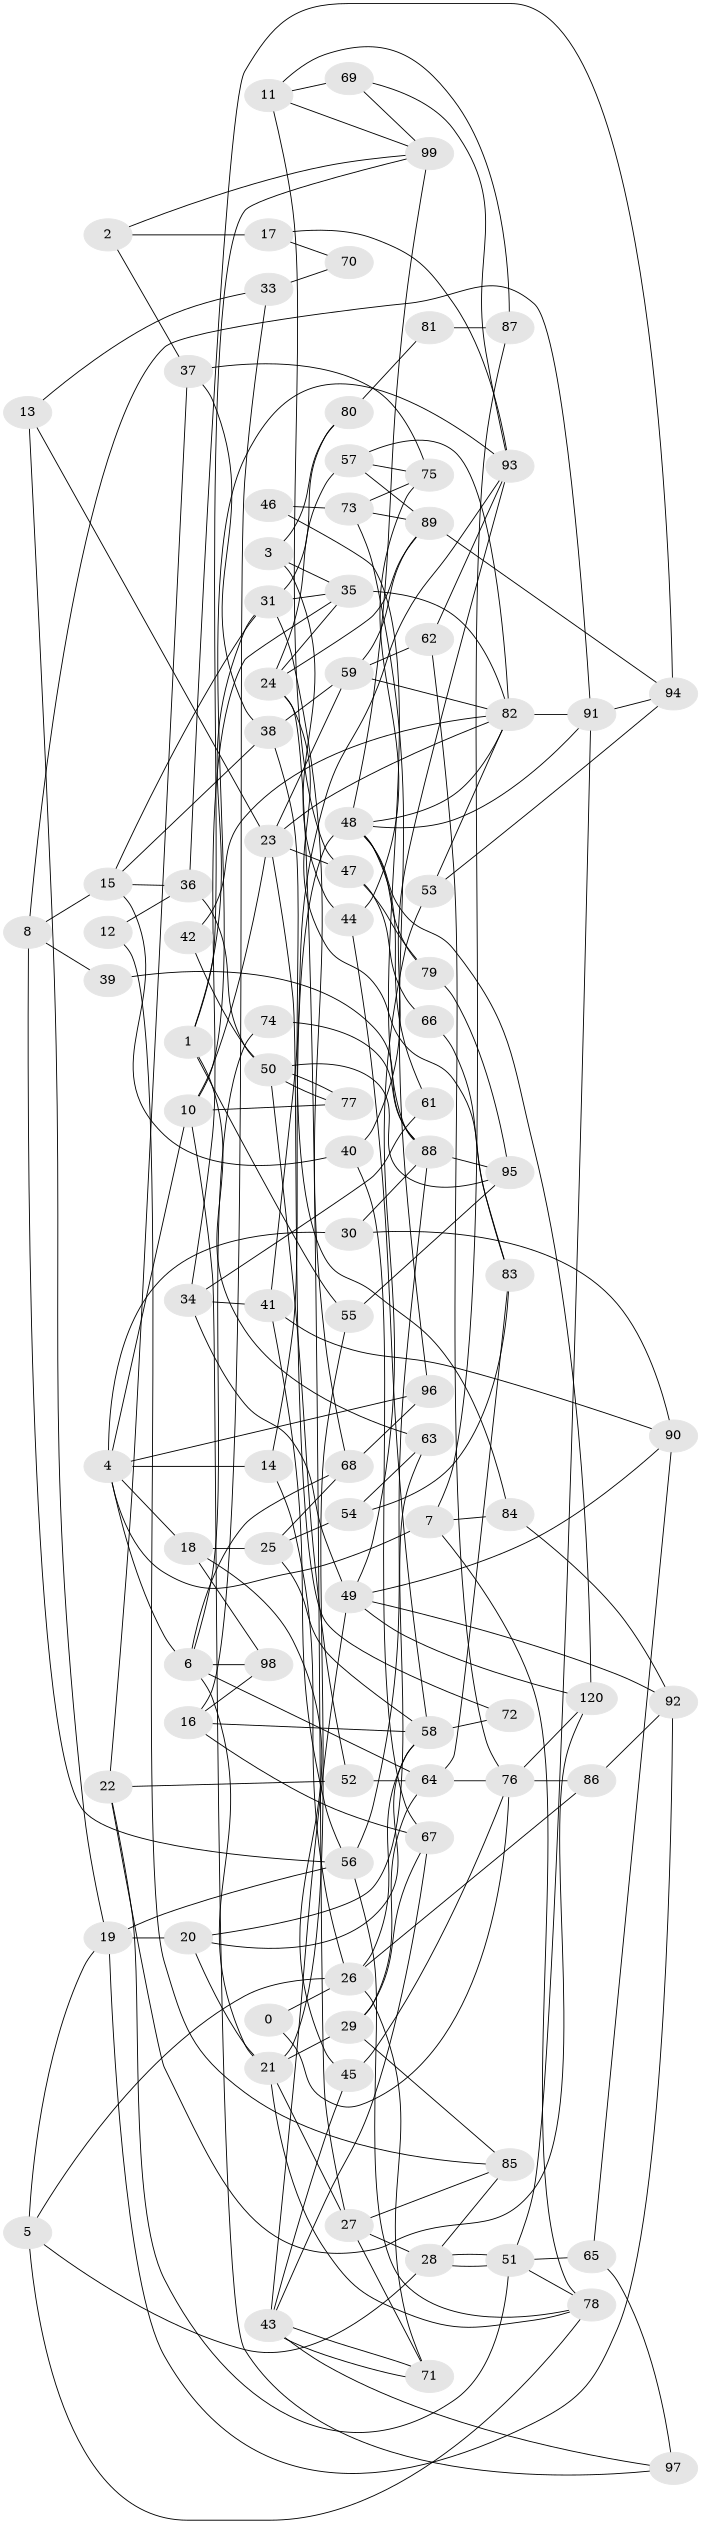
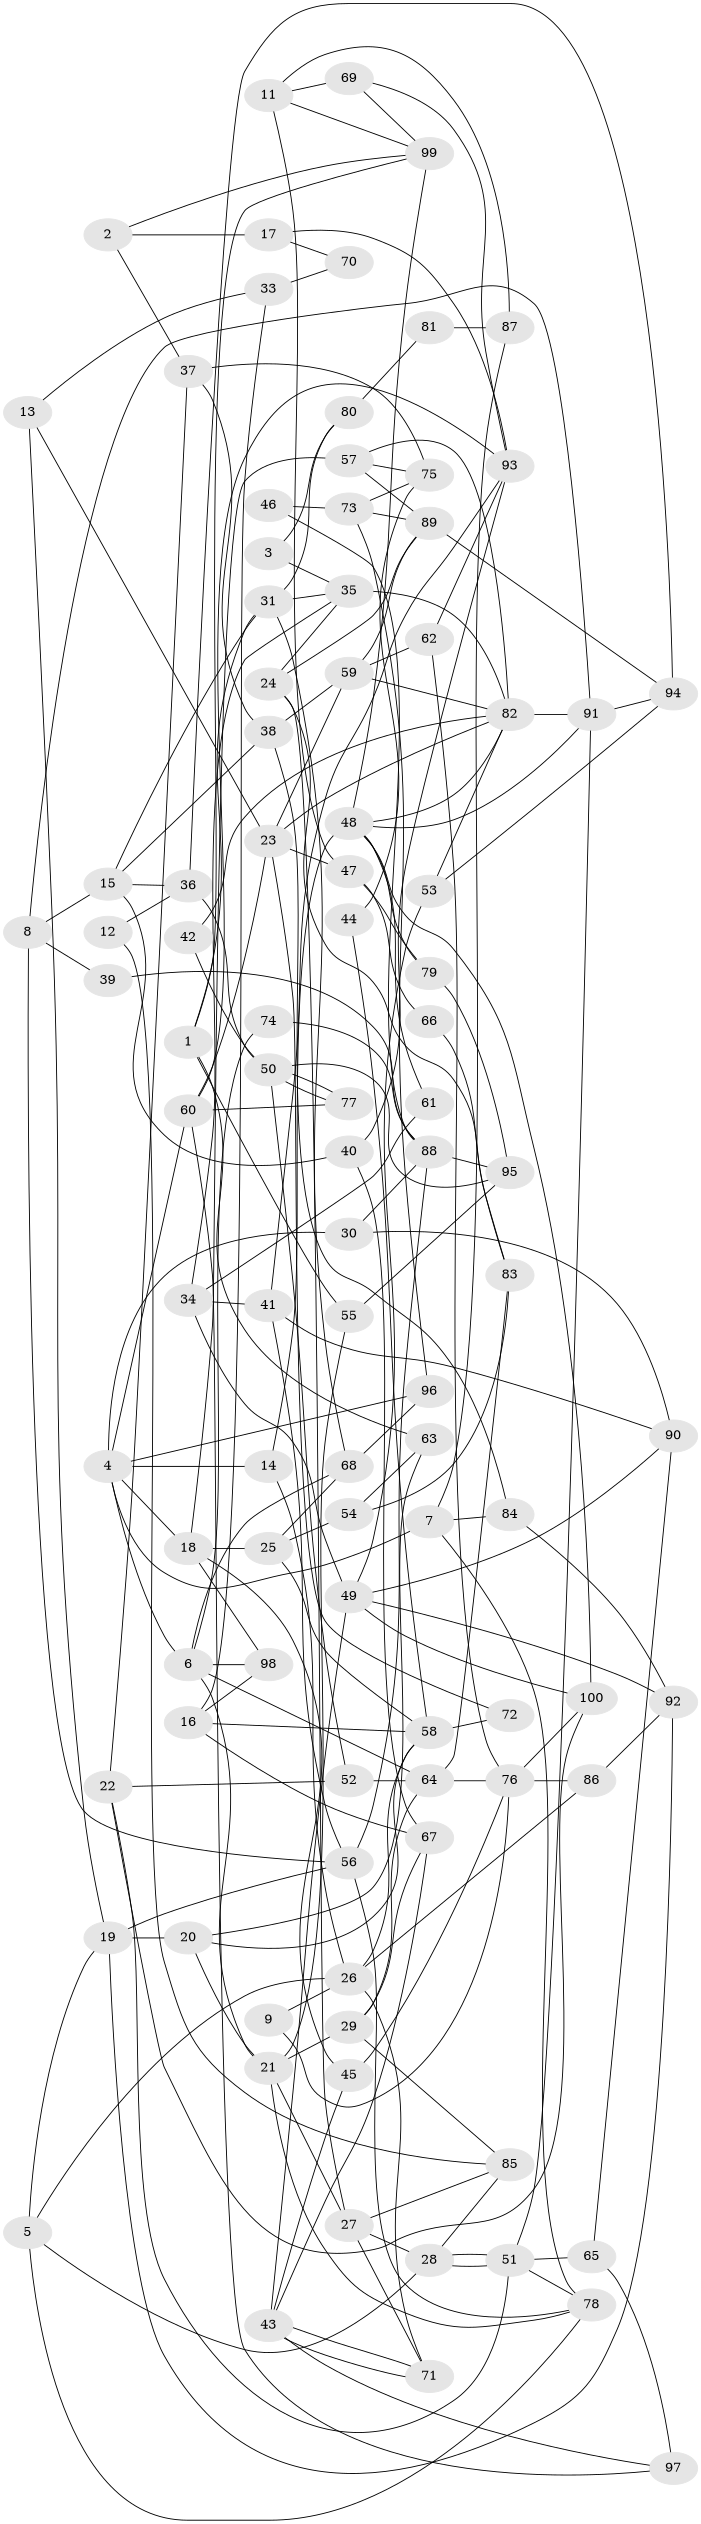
edge "57" -- "24": now "57" -- "18"
edge "3" -- "44": removed
node "10": label "10" -> "60"
node "120": label "120" -> "100"
node "0": label "0" -> "9"
